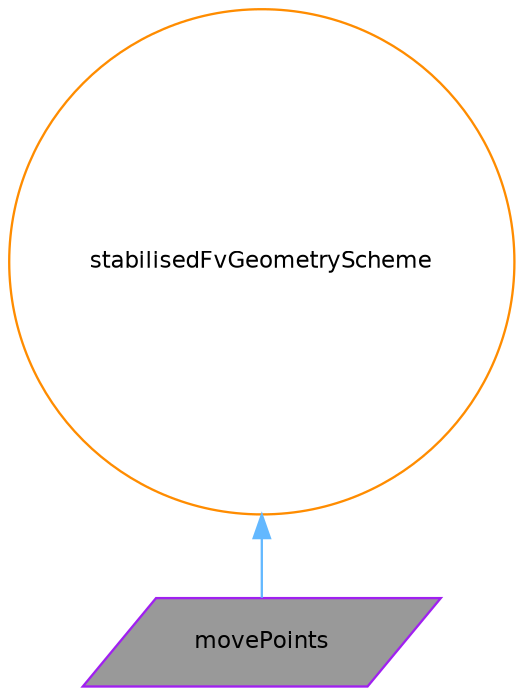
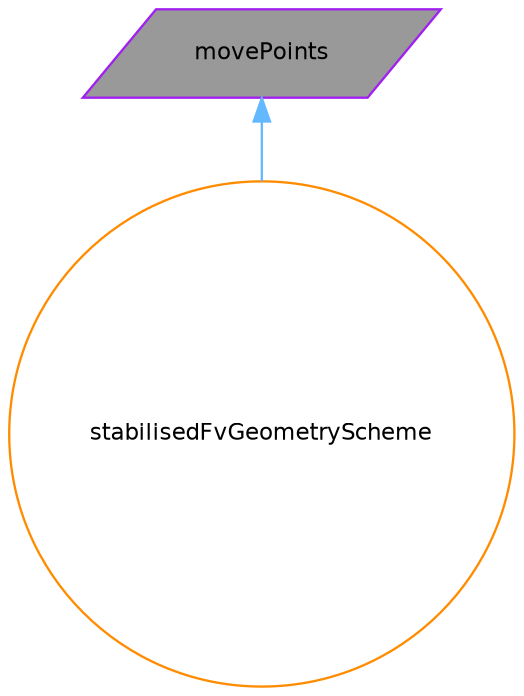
edge "movePoints" -> "stabilisedFvGeometryScheme": reversed
